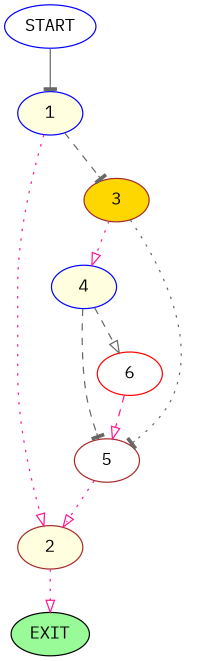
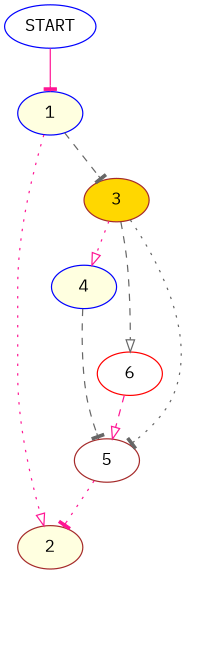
edge "START" -> "1": color gray40 -> deeppink
edge "4" -> "6": now "3" -> "6"
edge "5" -> "2": arrowhead onormal -> tee
node "EXIT": removed
